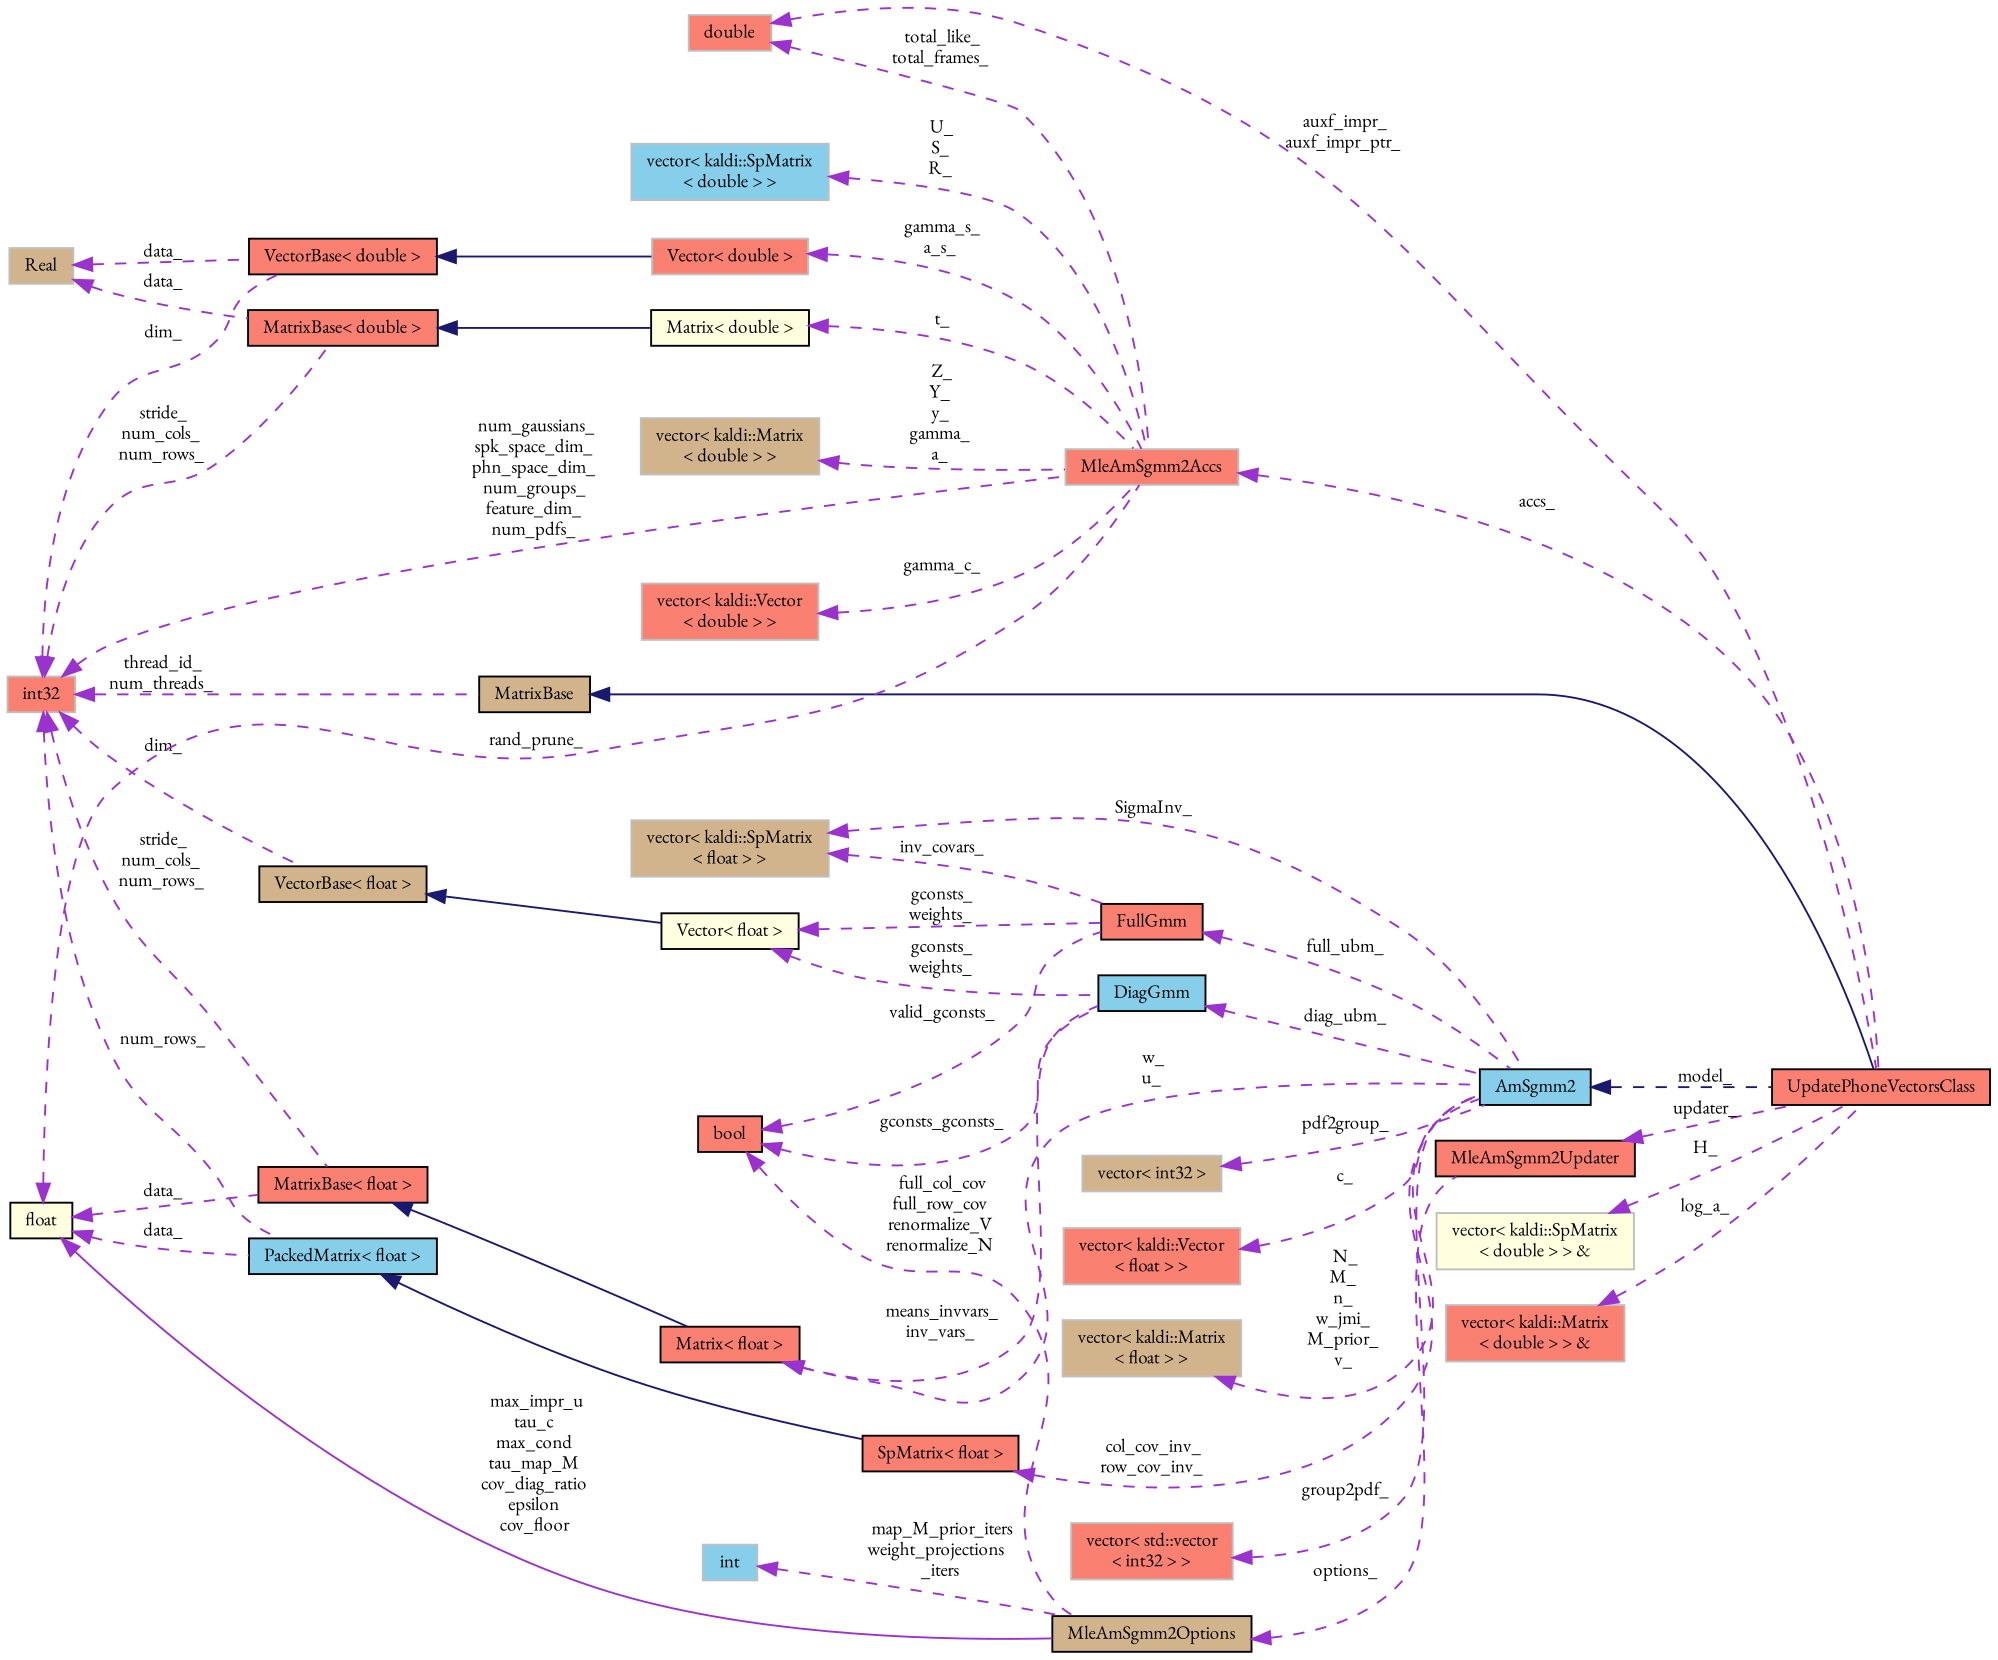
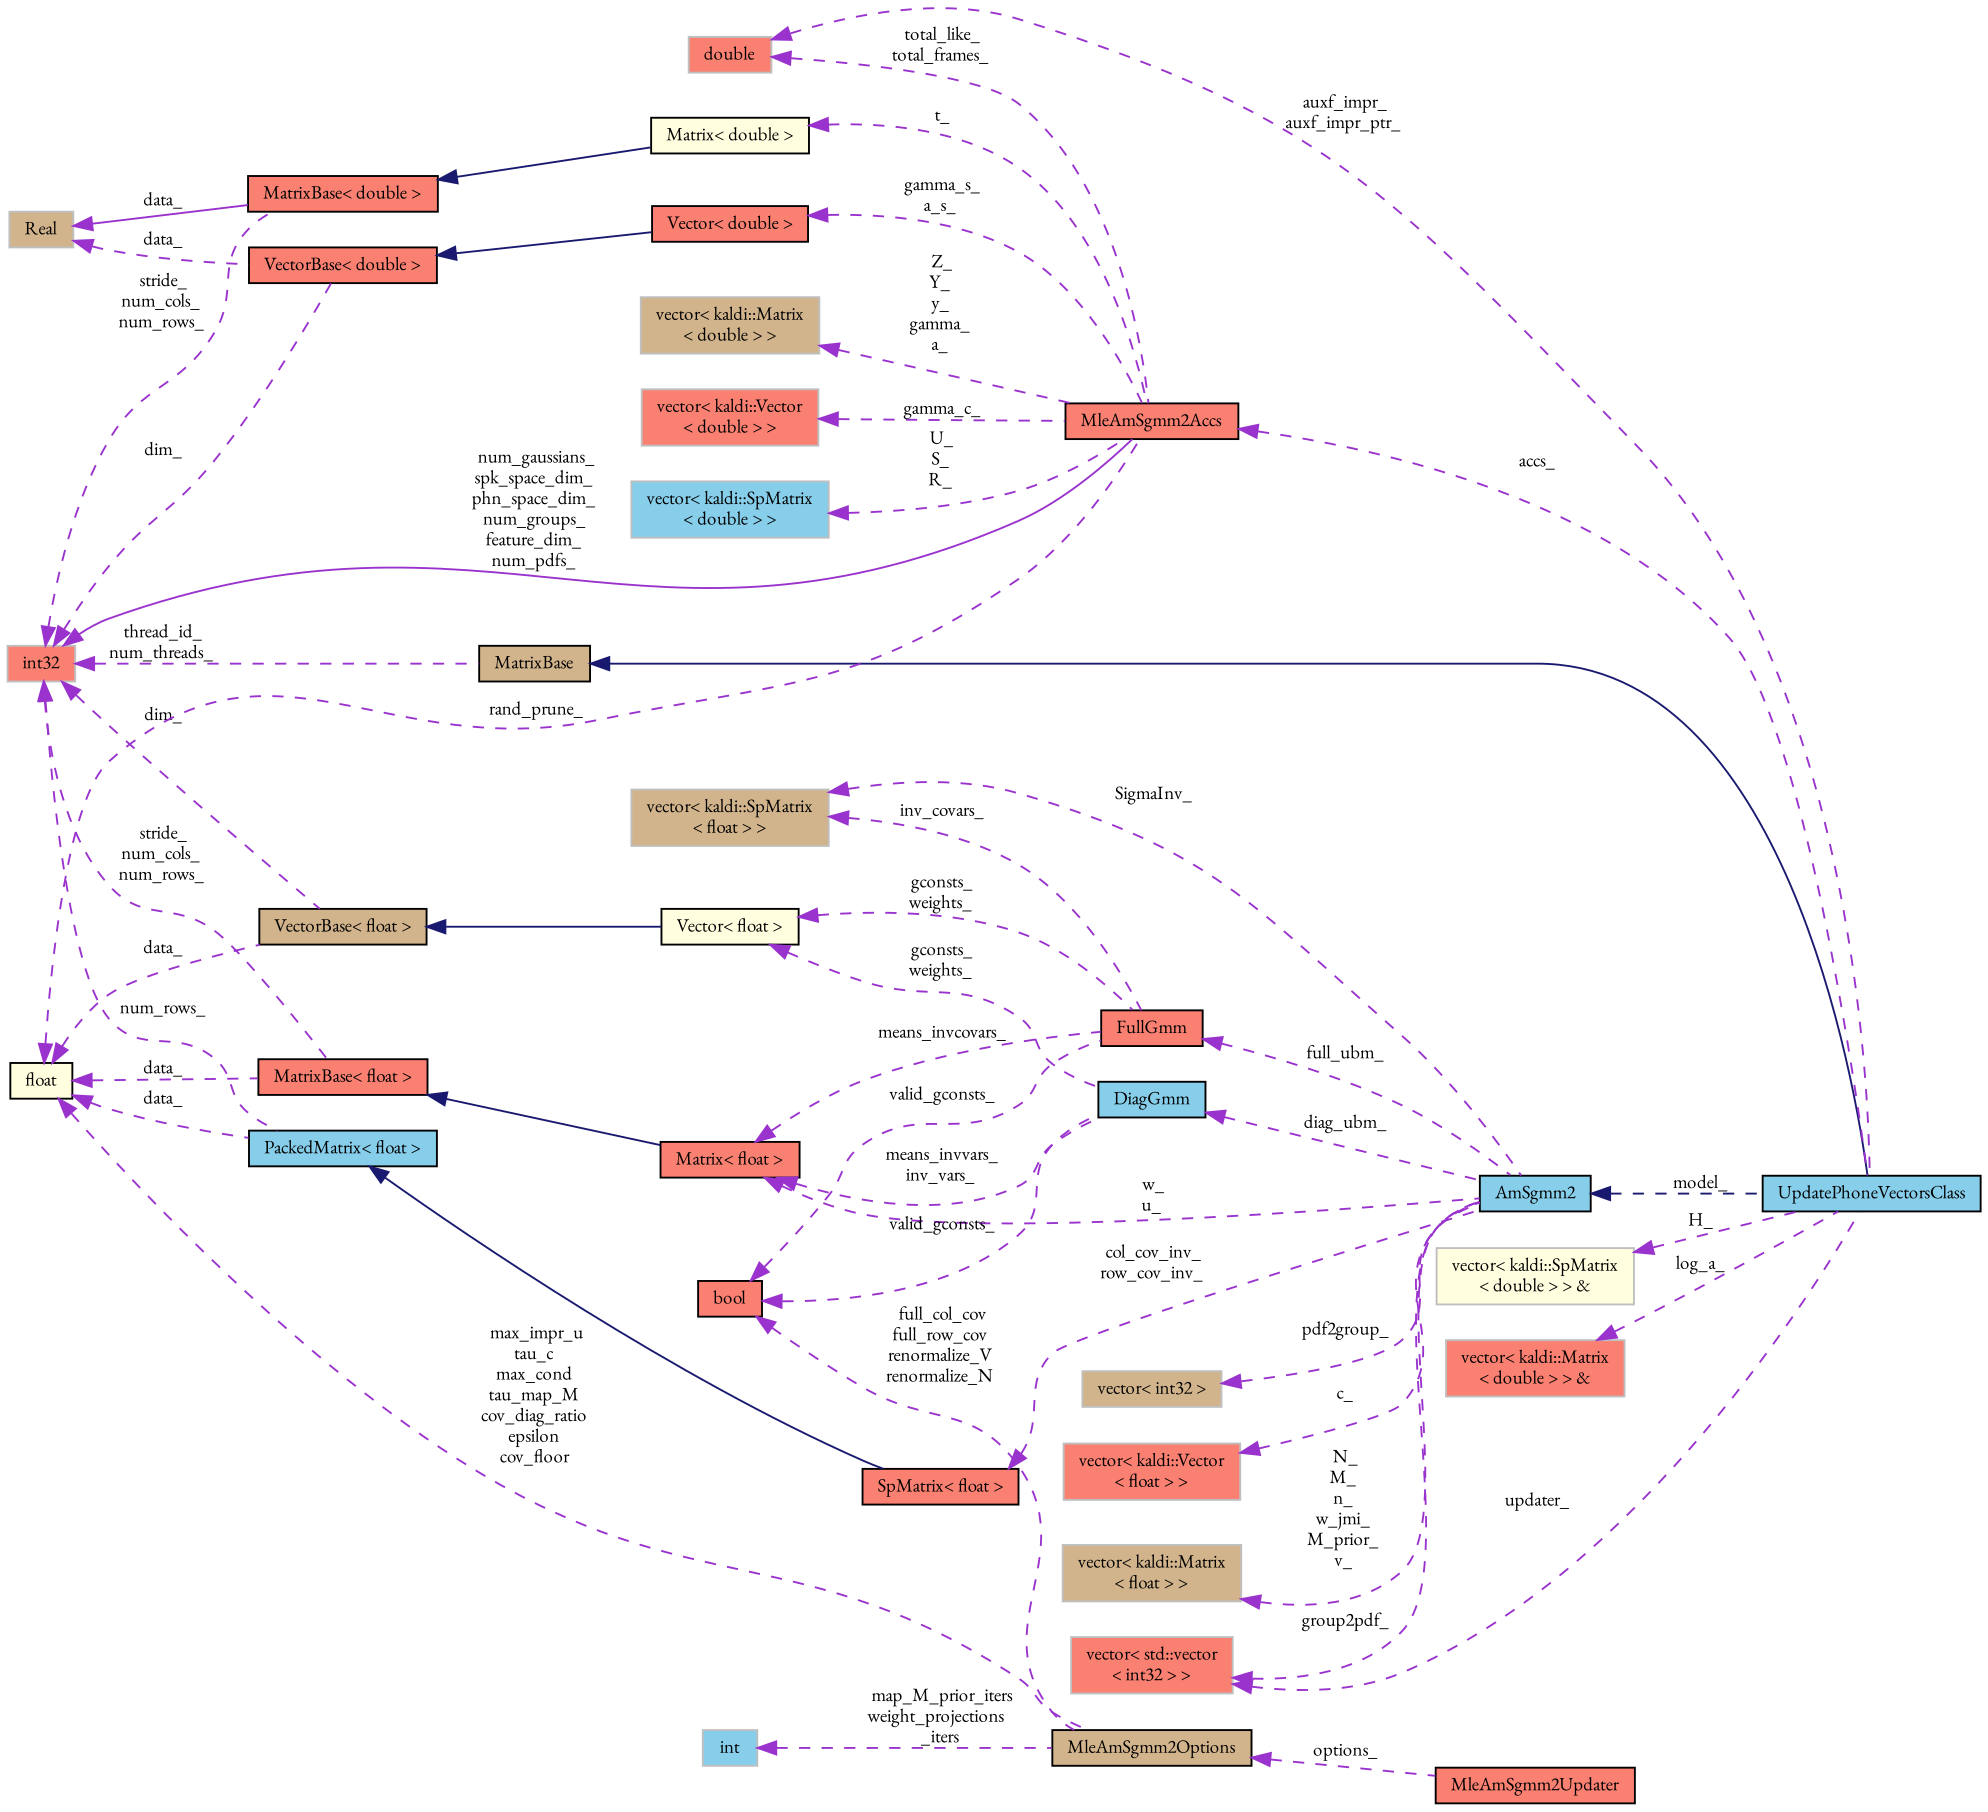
node "Vector< double >": color grey75 -> black
edge "MatrixBase< double >" -> "Real": style dashed -> solid
node "MleAmSgmm2Accs": color grey75 -> black
edge "MleAmSgmm2Accs" -> "int32": style dashed -> solid
edge "VectorBase< float >" -> "float": added, label "data_"
edge "FullGmm" -> "Matrix< float >": added, label "means_invcovars_"
node "UpdatePhoneVectorsClass": fillcolor salmon -> skyblue
edge "UpdatePhoneVectorsClass" -> "MleAmSgmm2Updater": now "UpdatePhoneVectorsClass" -> "vector< std::vector < int32 > >"
edge "DiagGmm" -> "bool": label " gconsts_gconsts_" -> " valid_gconsts_"
edge "MleAmSgmm2Options" -> "float": style solid -> dashed
